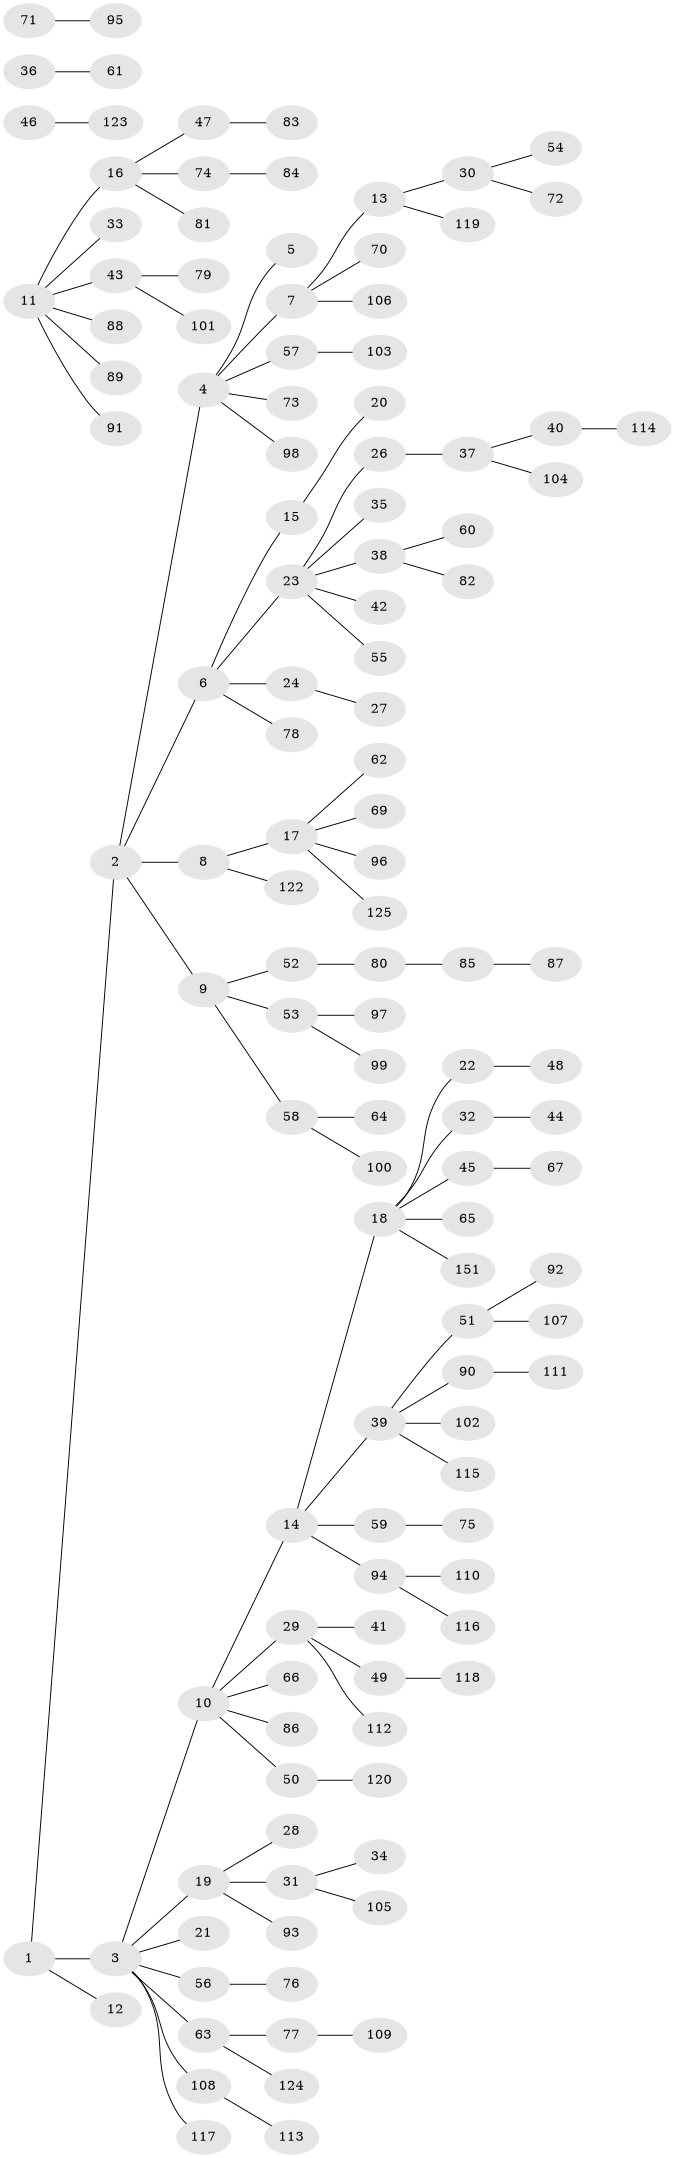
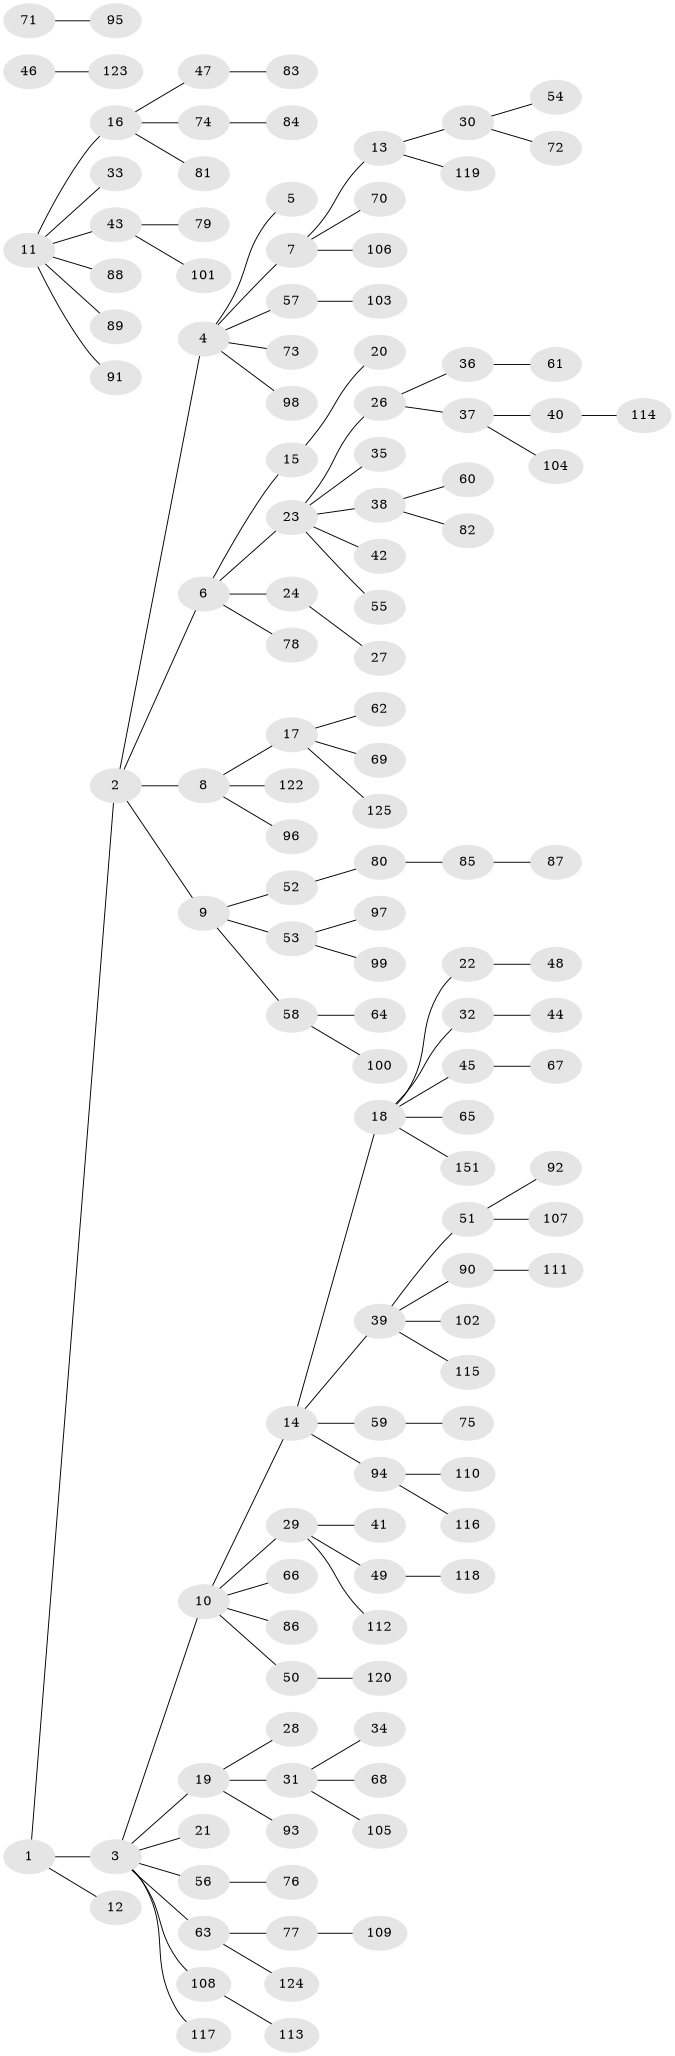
edge "36" -- "26": added
edge "17" -- "96": now "8" -- "96"
node "68": added
